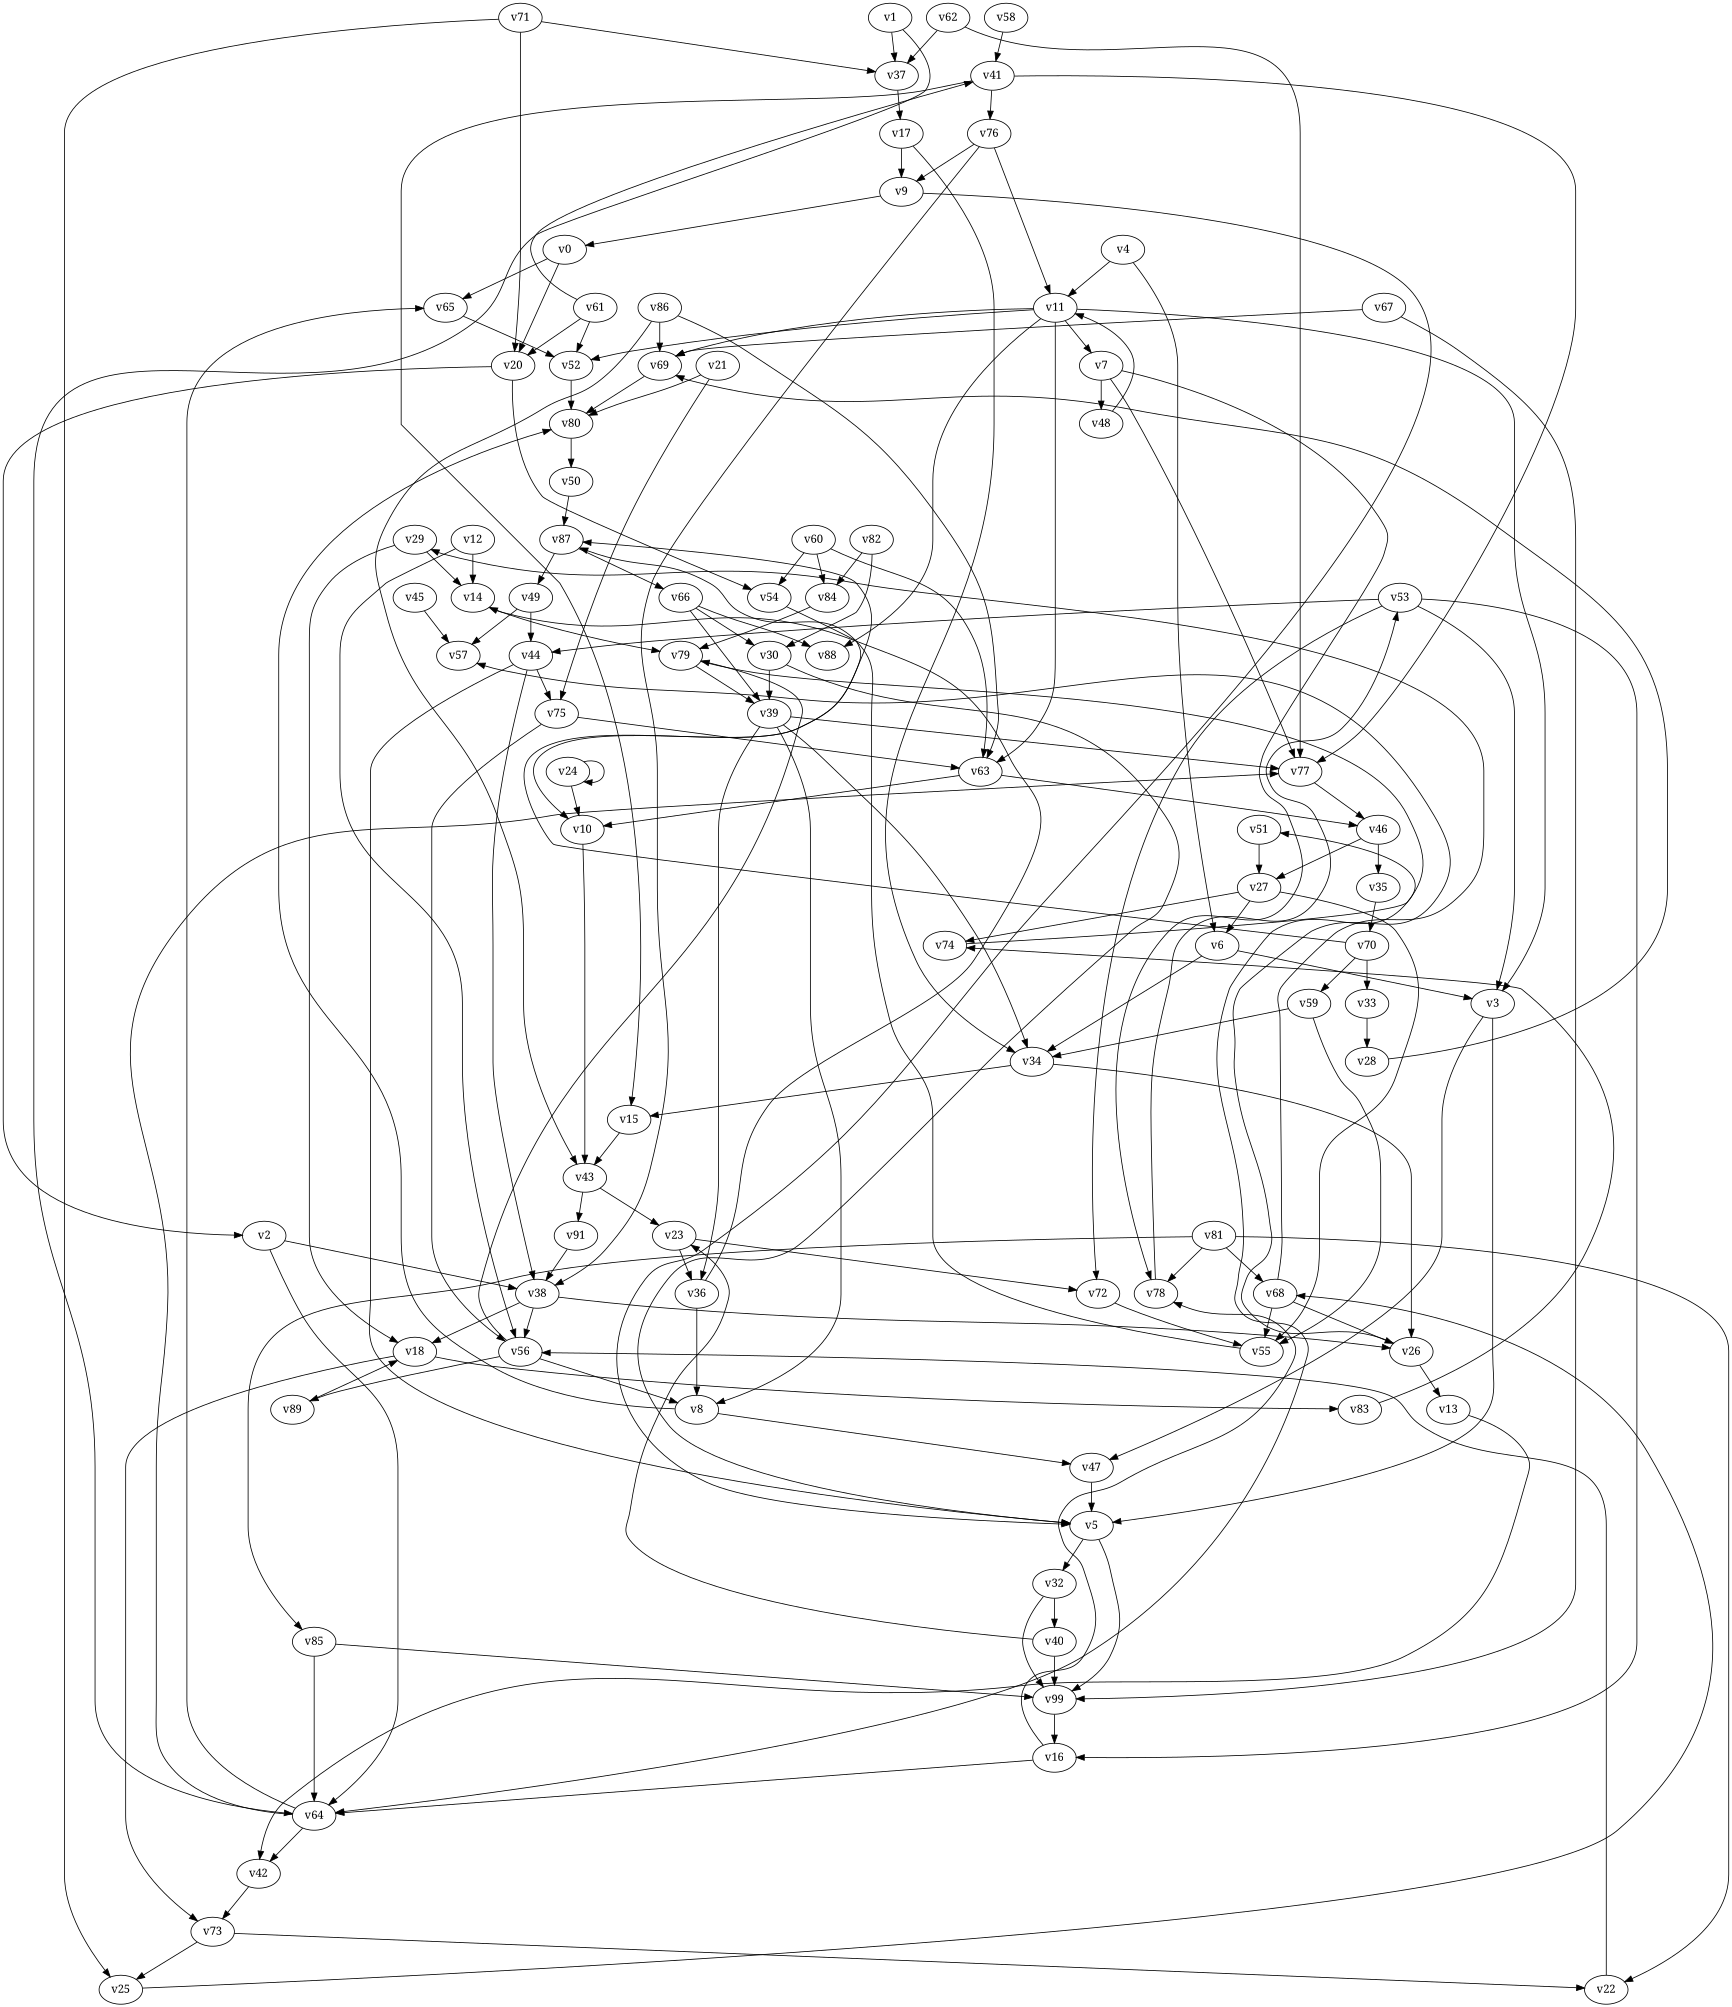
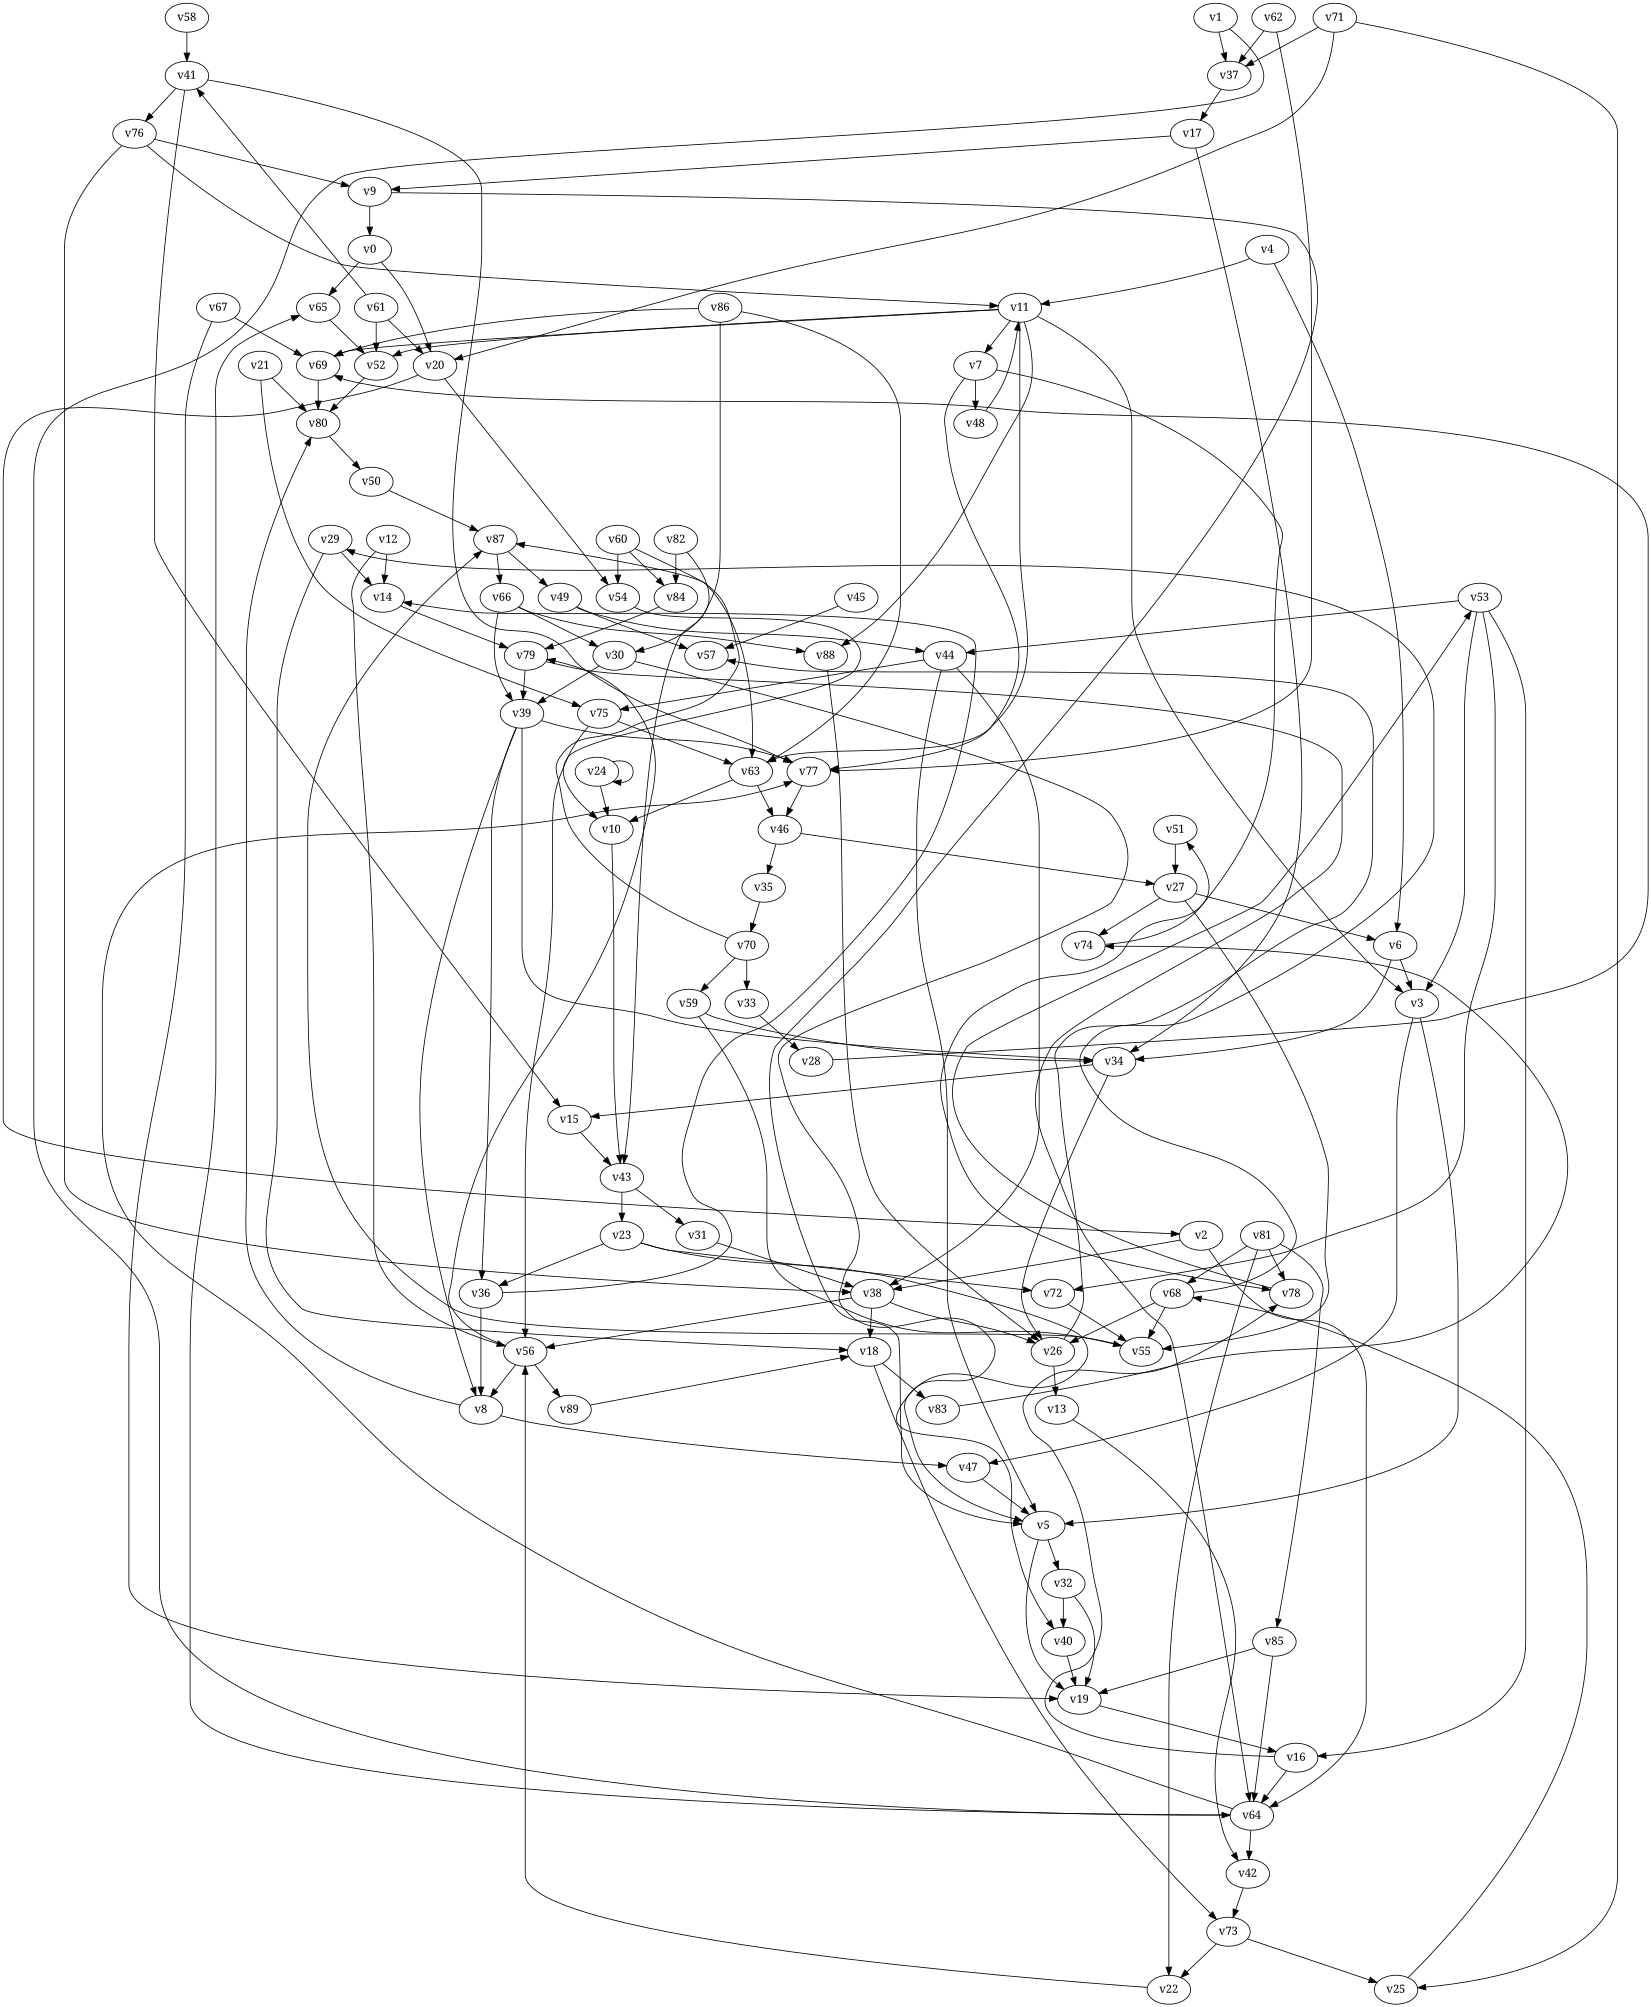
edge "v88" -> "v26": added
node "v91": label "v91" -> "v31"
edge "v40" -> "v23": reversed
node "v99": label "v99" -> "v19"
